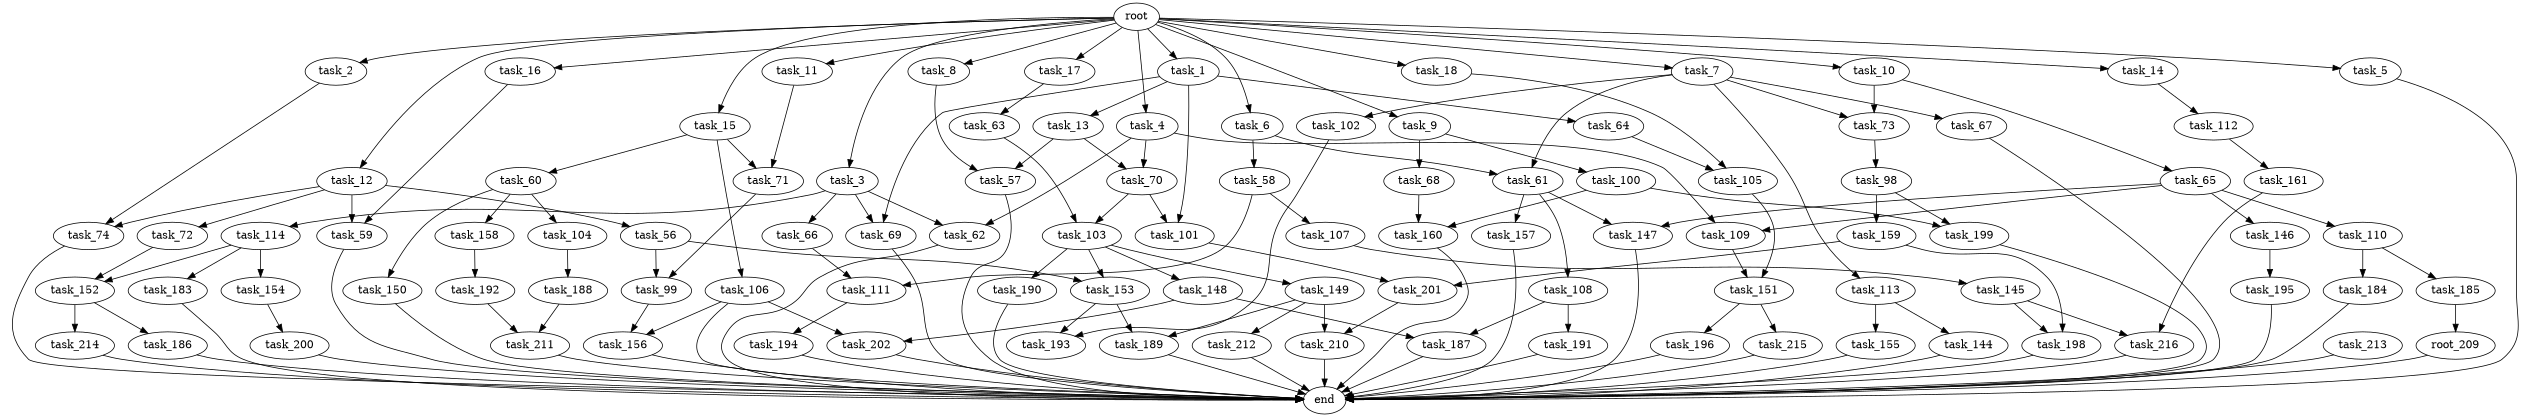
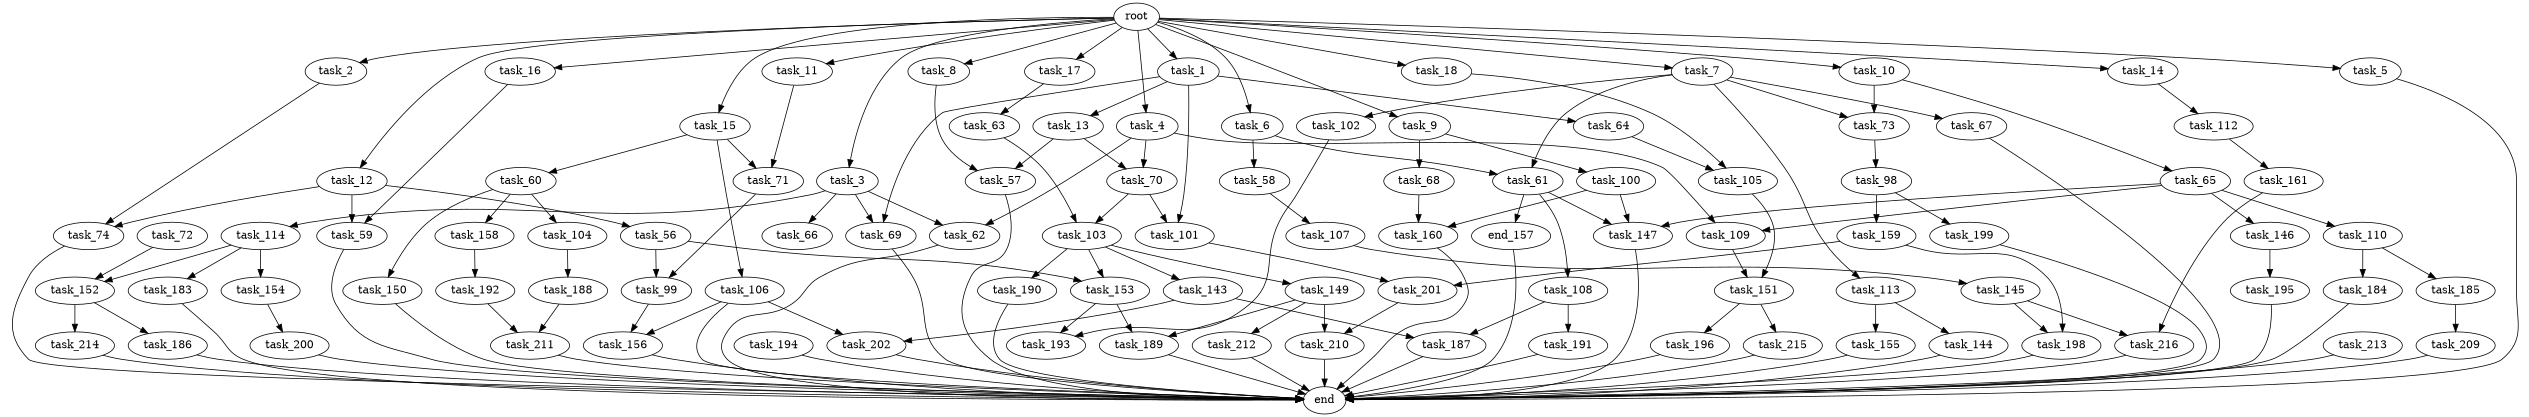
edge "task_100" -> "task_199": now "task_100" -> "task_147"
edge "task_12" -> "task_72": removed
node "task_157": label "task_157" -> "end_157"
node "task_111": removed
node "task_148": label "task_148" -> "task_143"
node "root_209": label "root_209" -> "task_209"
